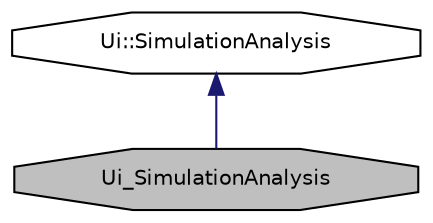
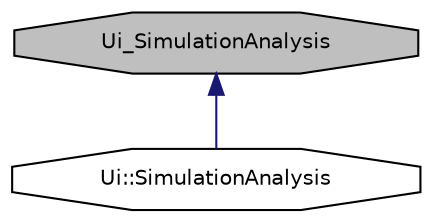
edge "Ui_SimulationAnalysis" -> "Ui::SimulationAnalysis": reversed
